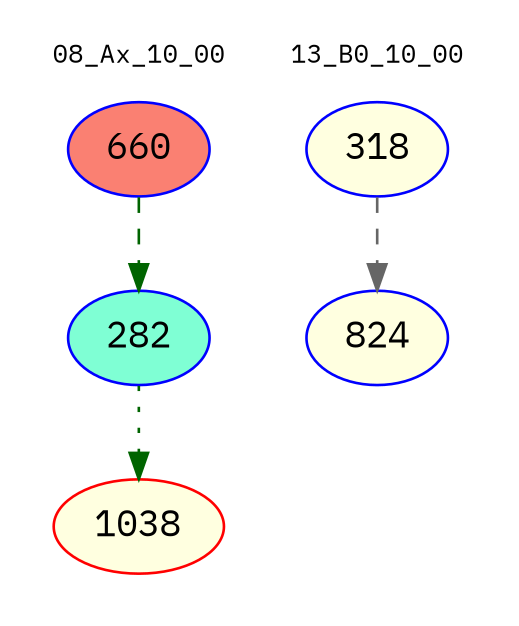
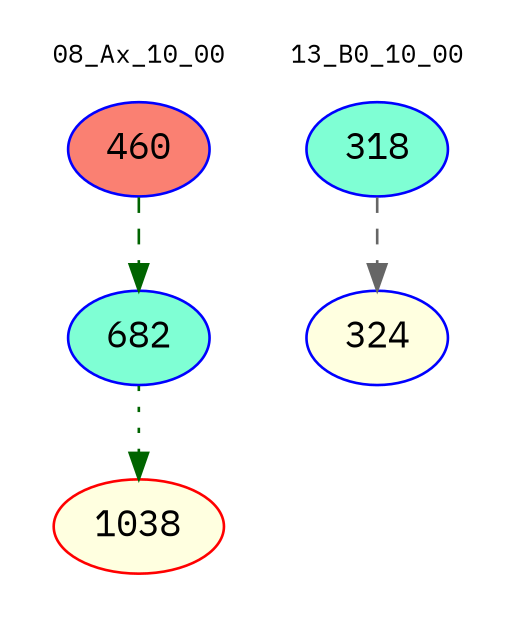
node "660": label "660" -> "460"
node "318": fillcolor lightyellow -> aquamarine
node "282": label "282" -> "682"
node "824": label "824" -> "324"
